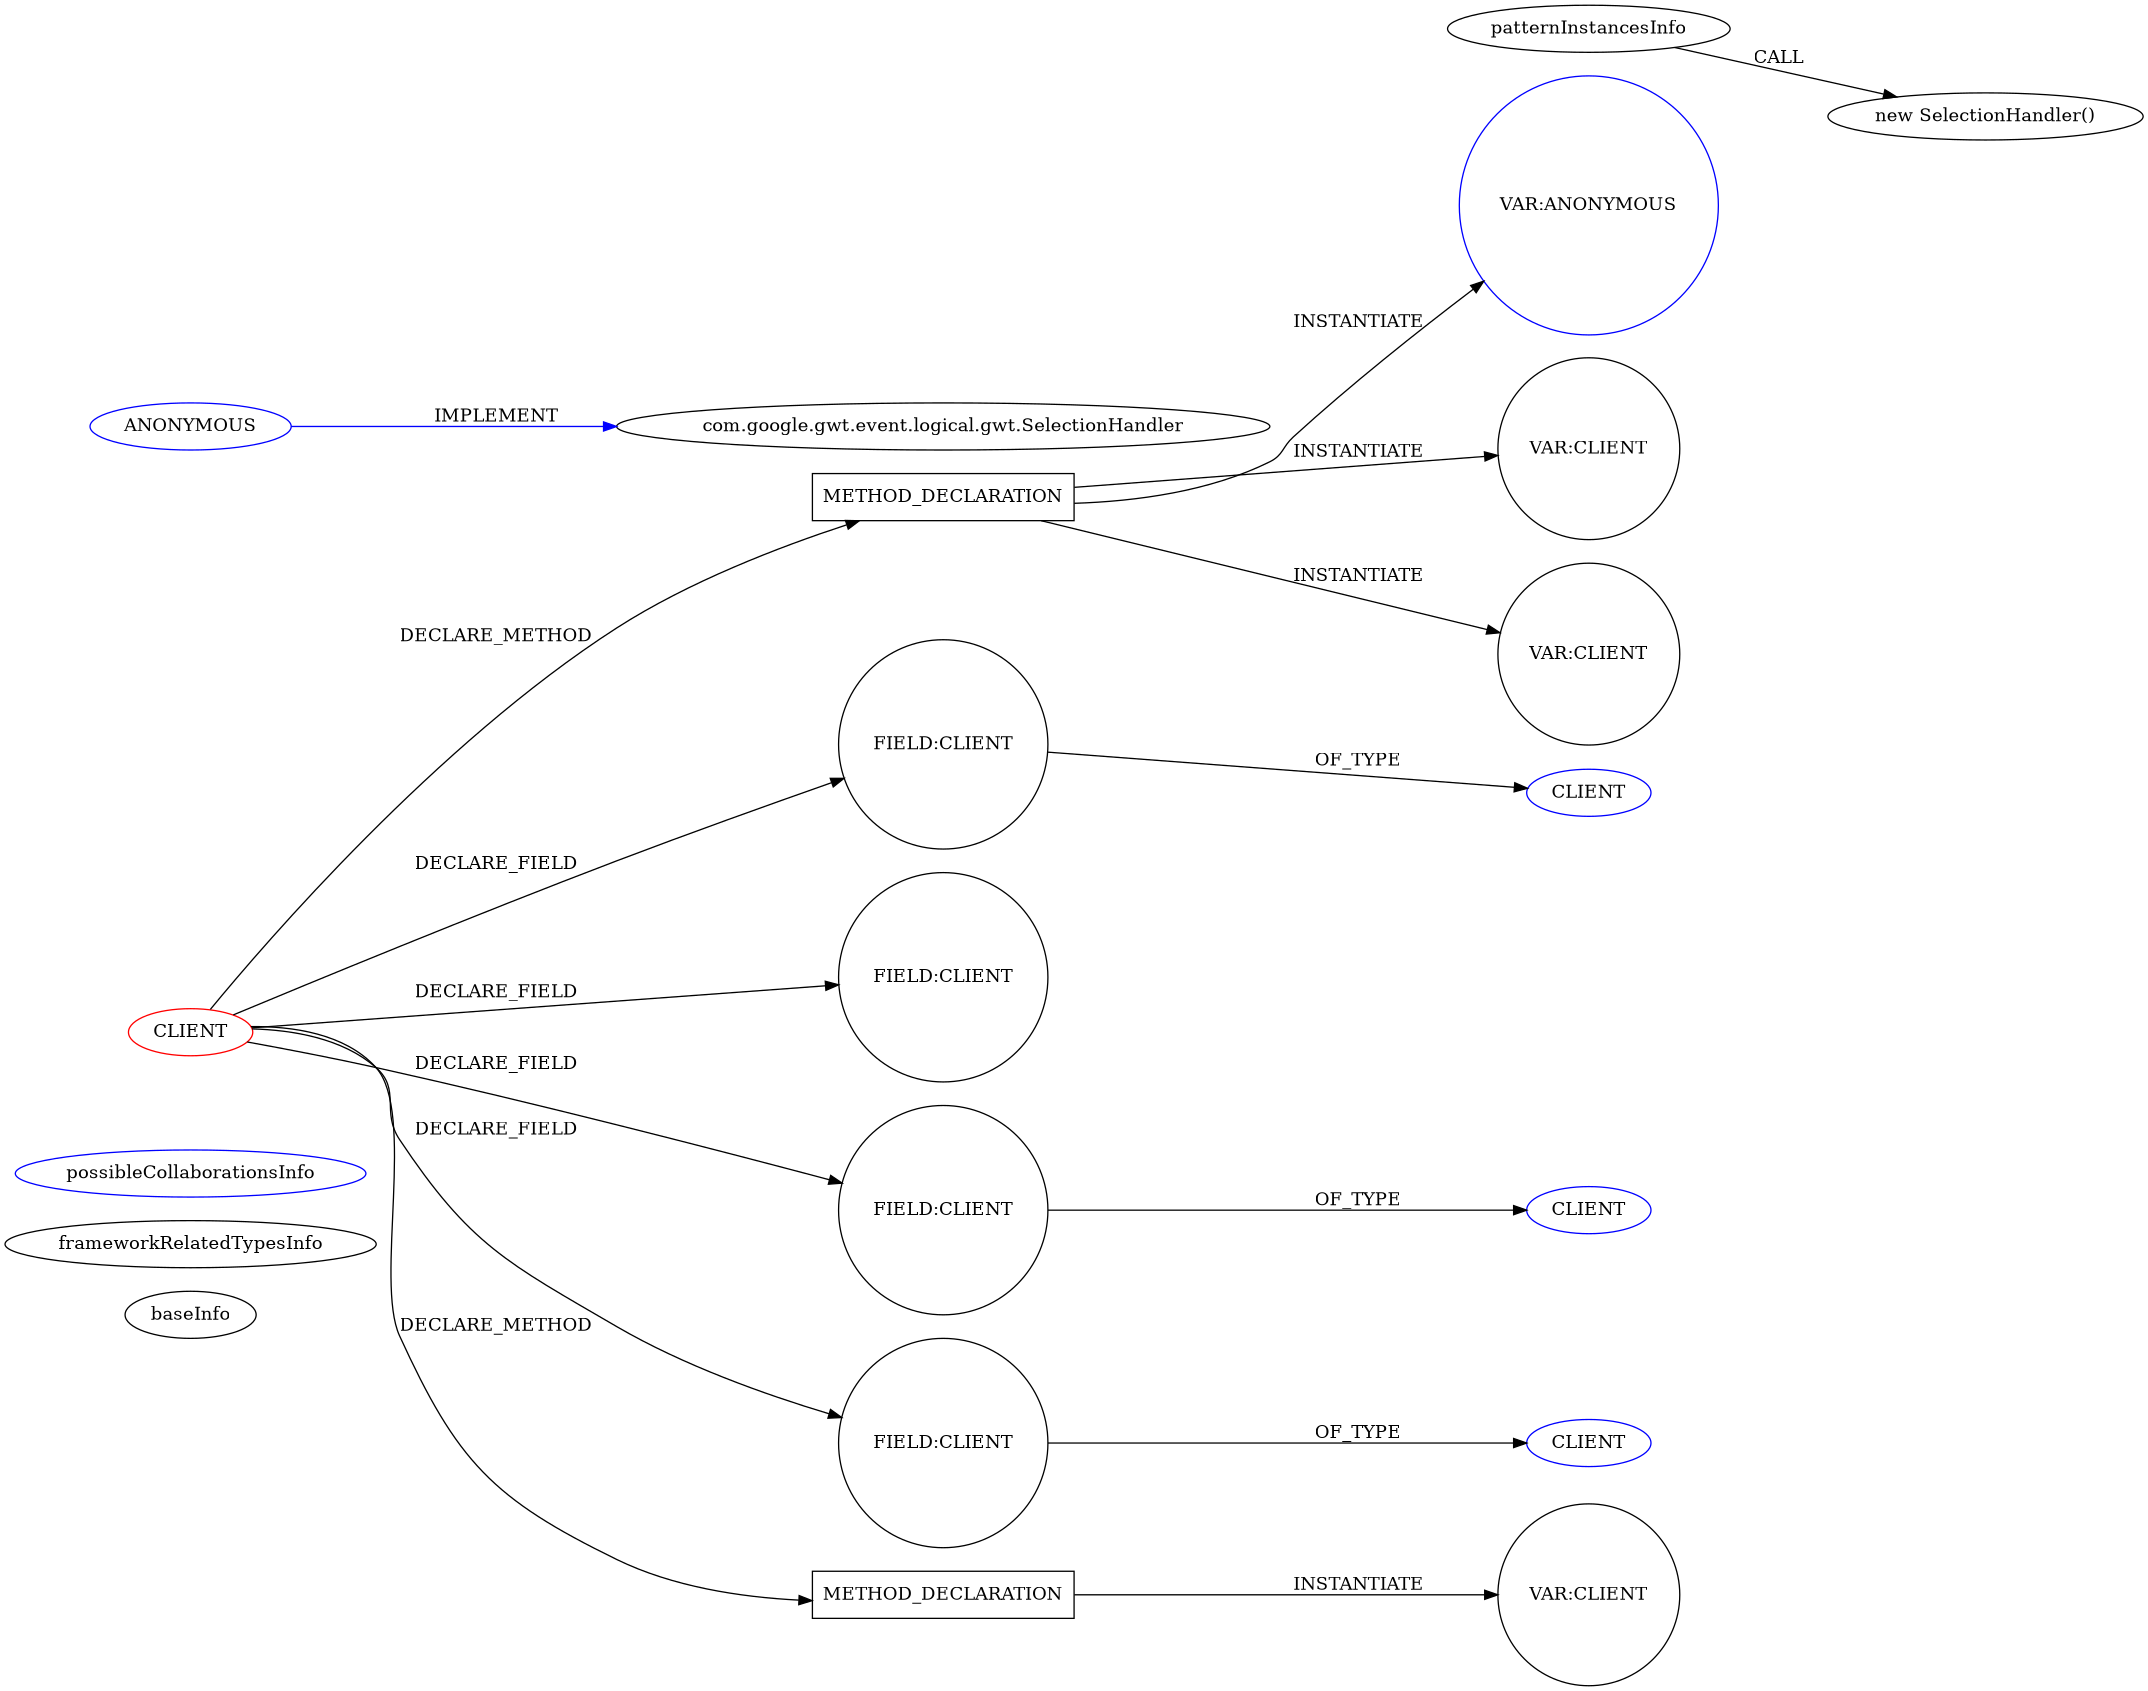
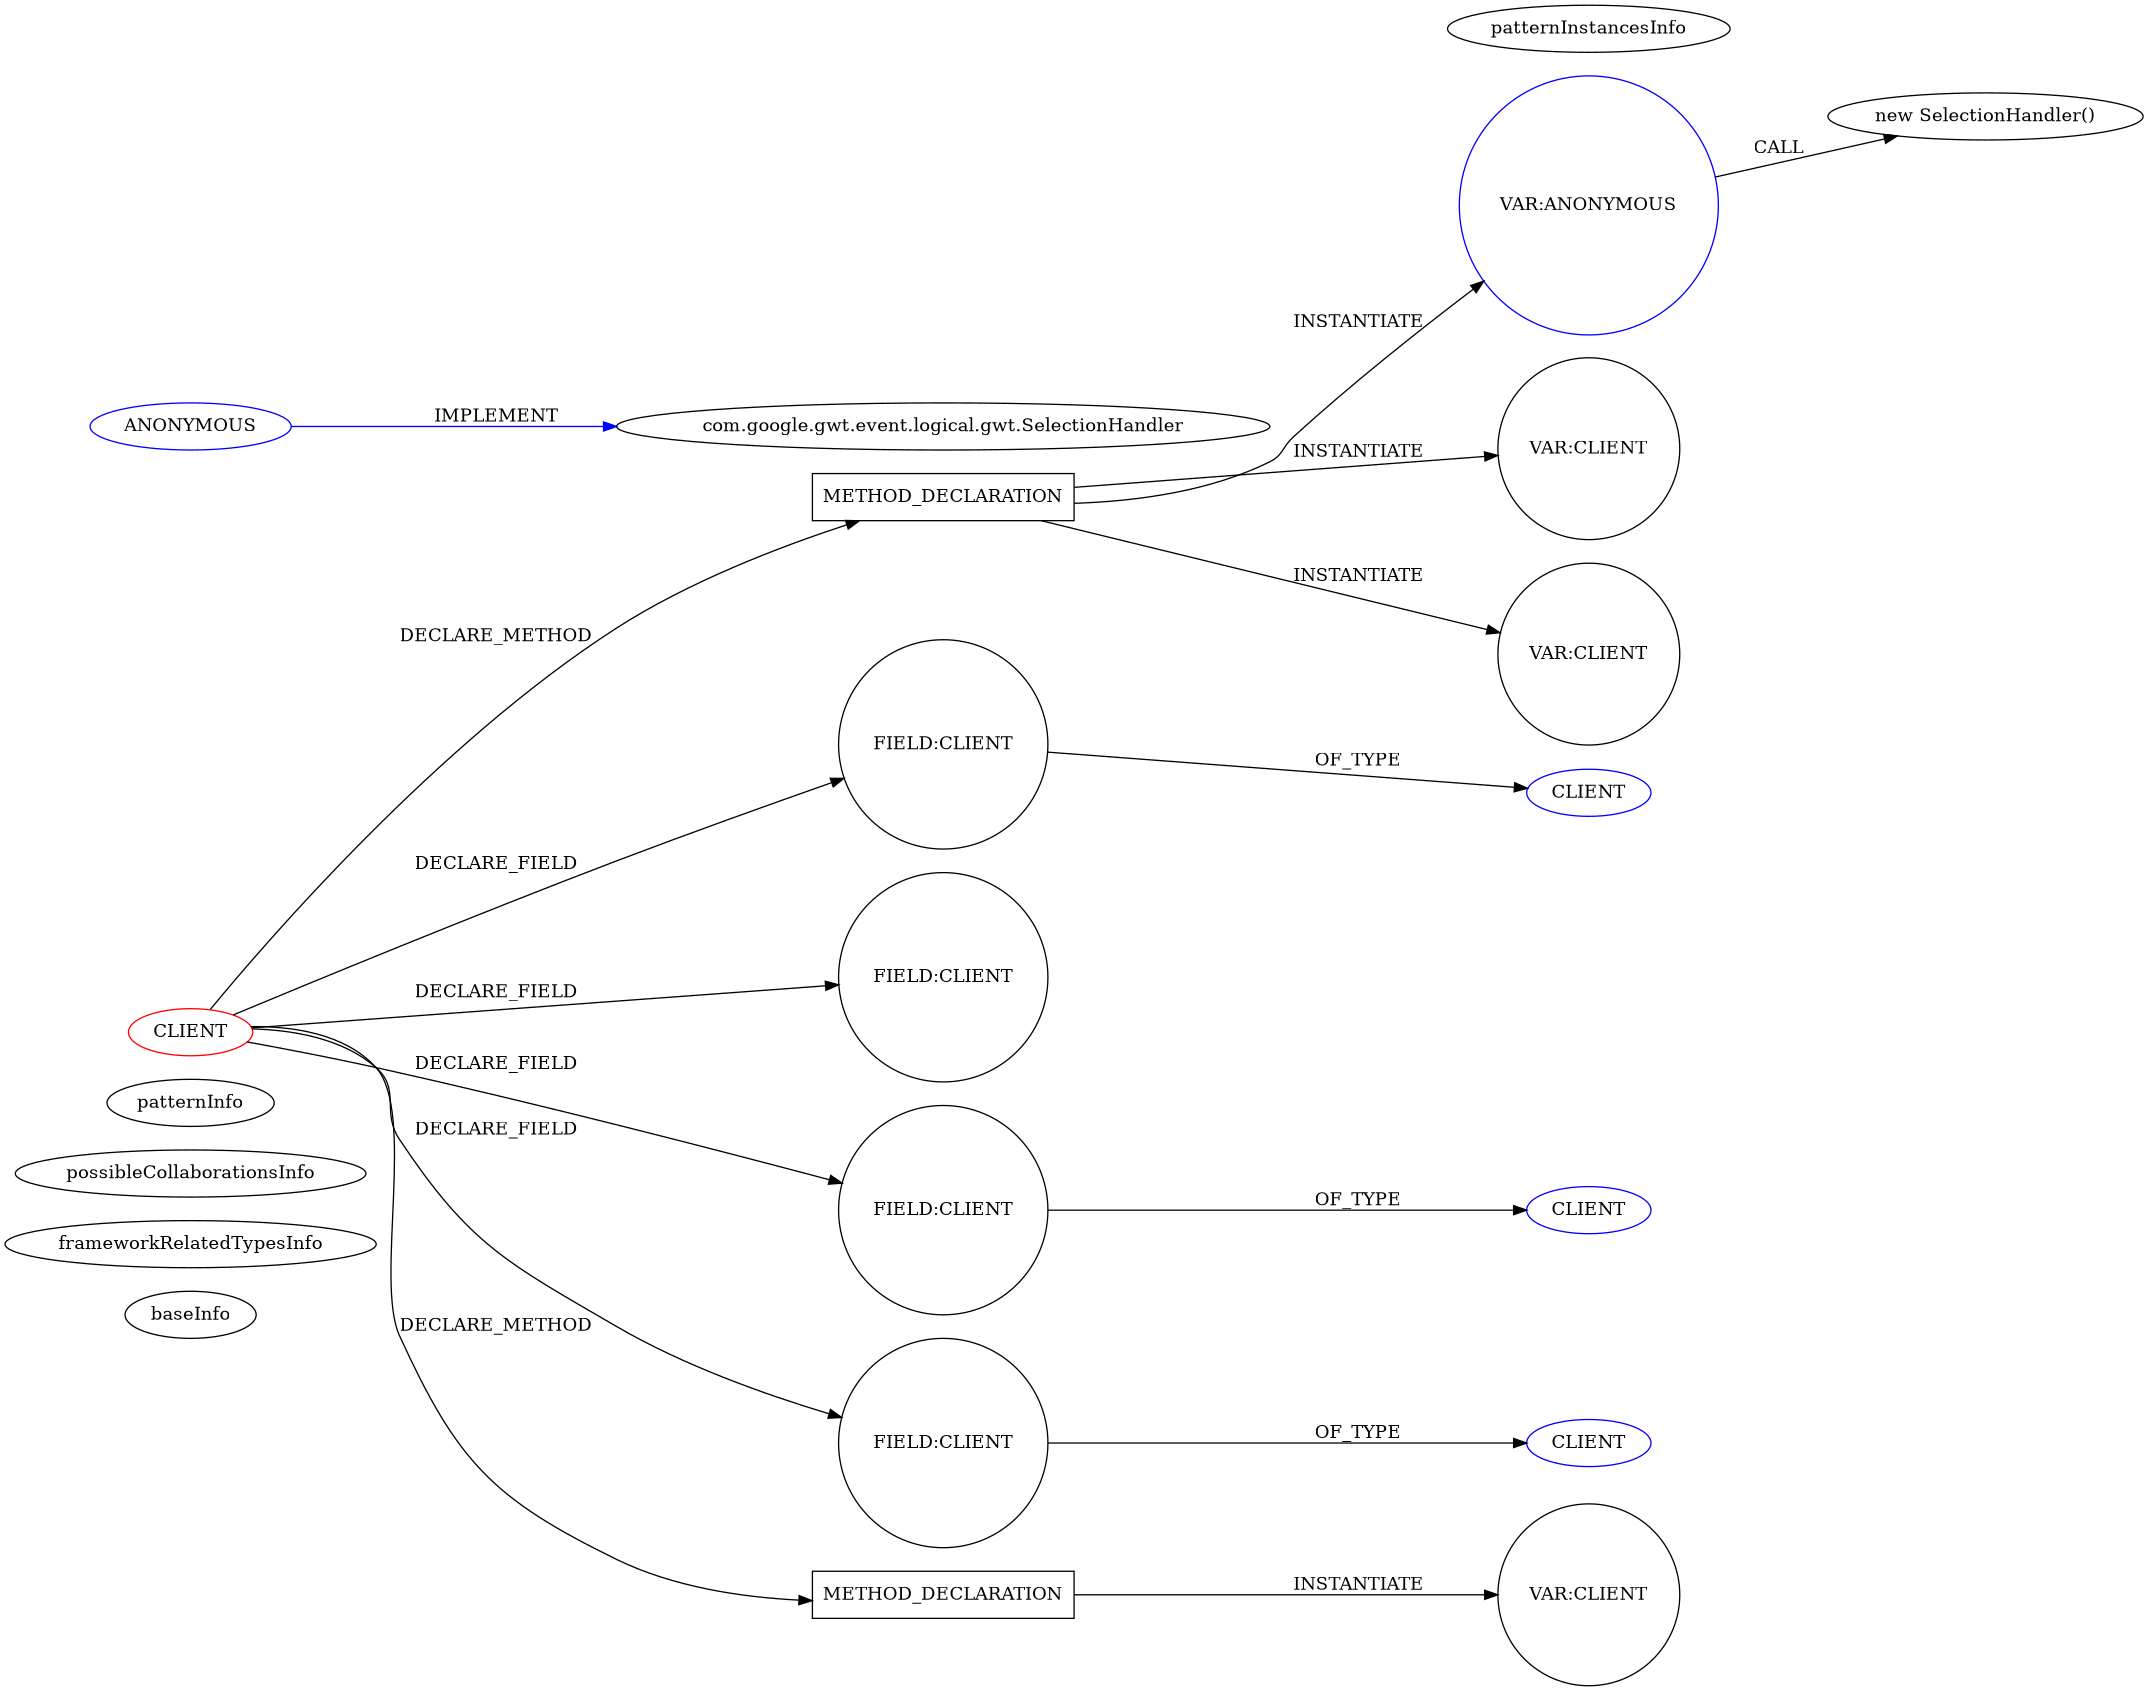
edge "patternInstancesInfo" -> "new SelectionHandler()": now "VAR:ANONYMOUS" -> "new SelectionHandler()"
node "patternInfo": added
node "possibleCollaborationsInfo": color blue -> black
